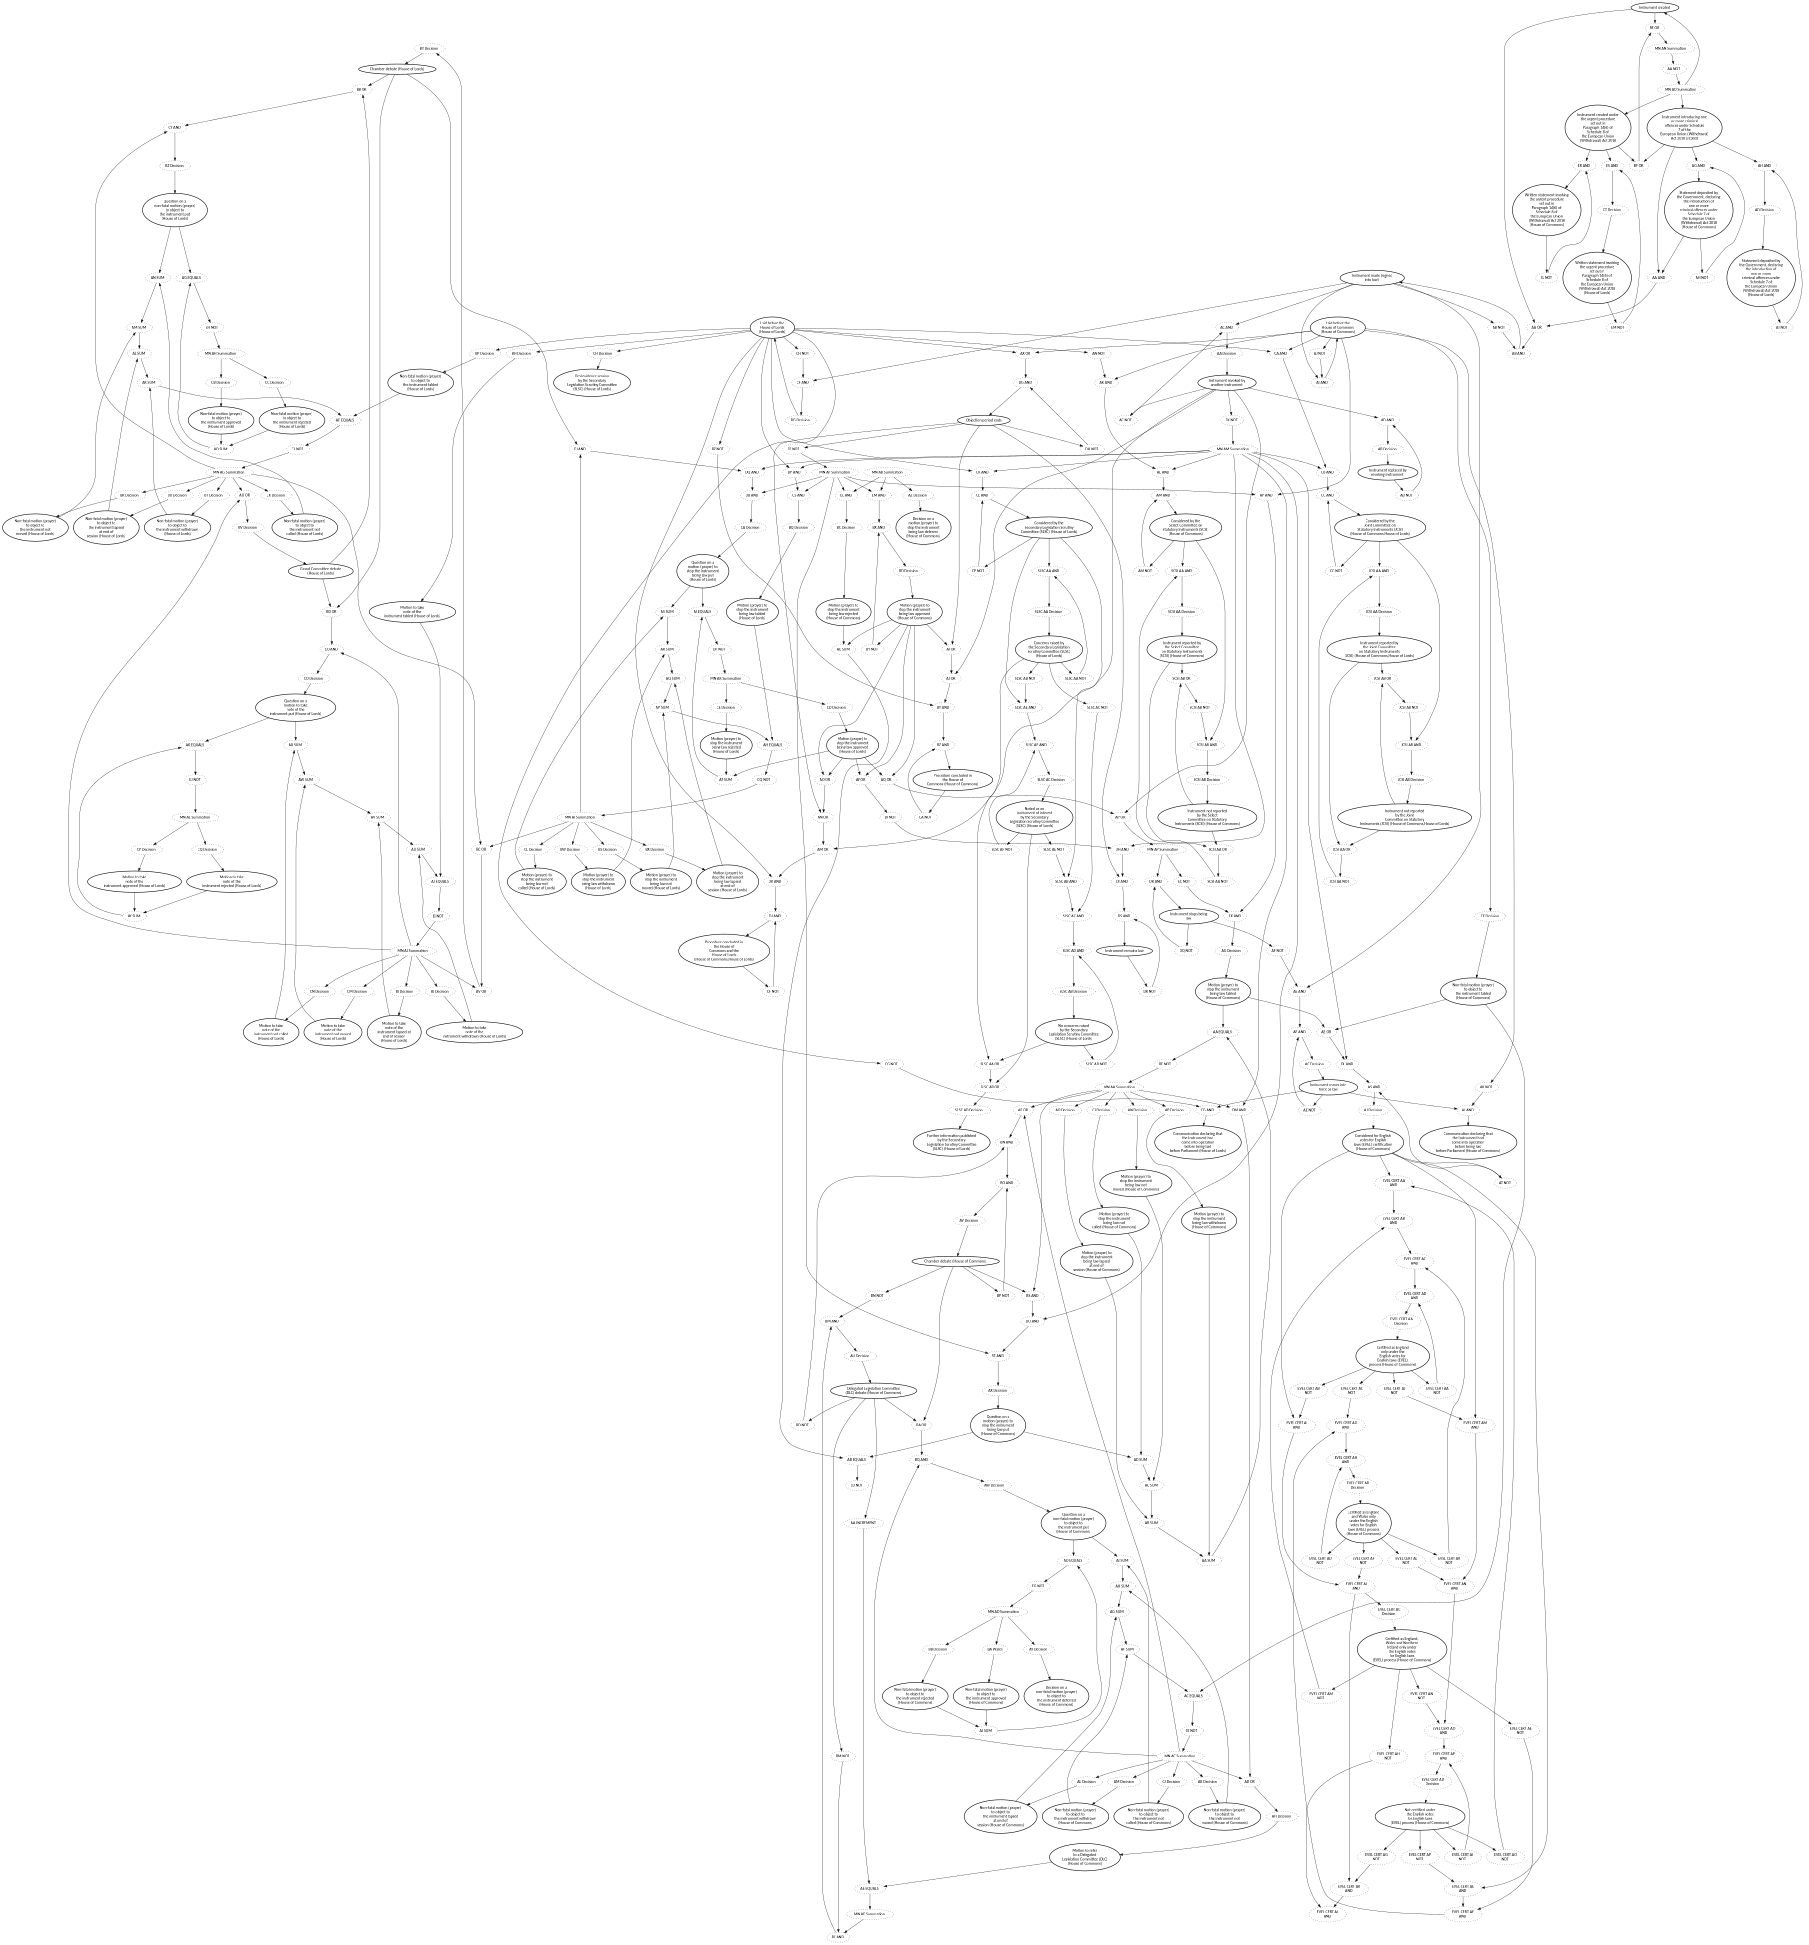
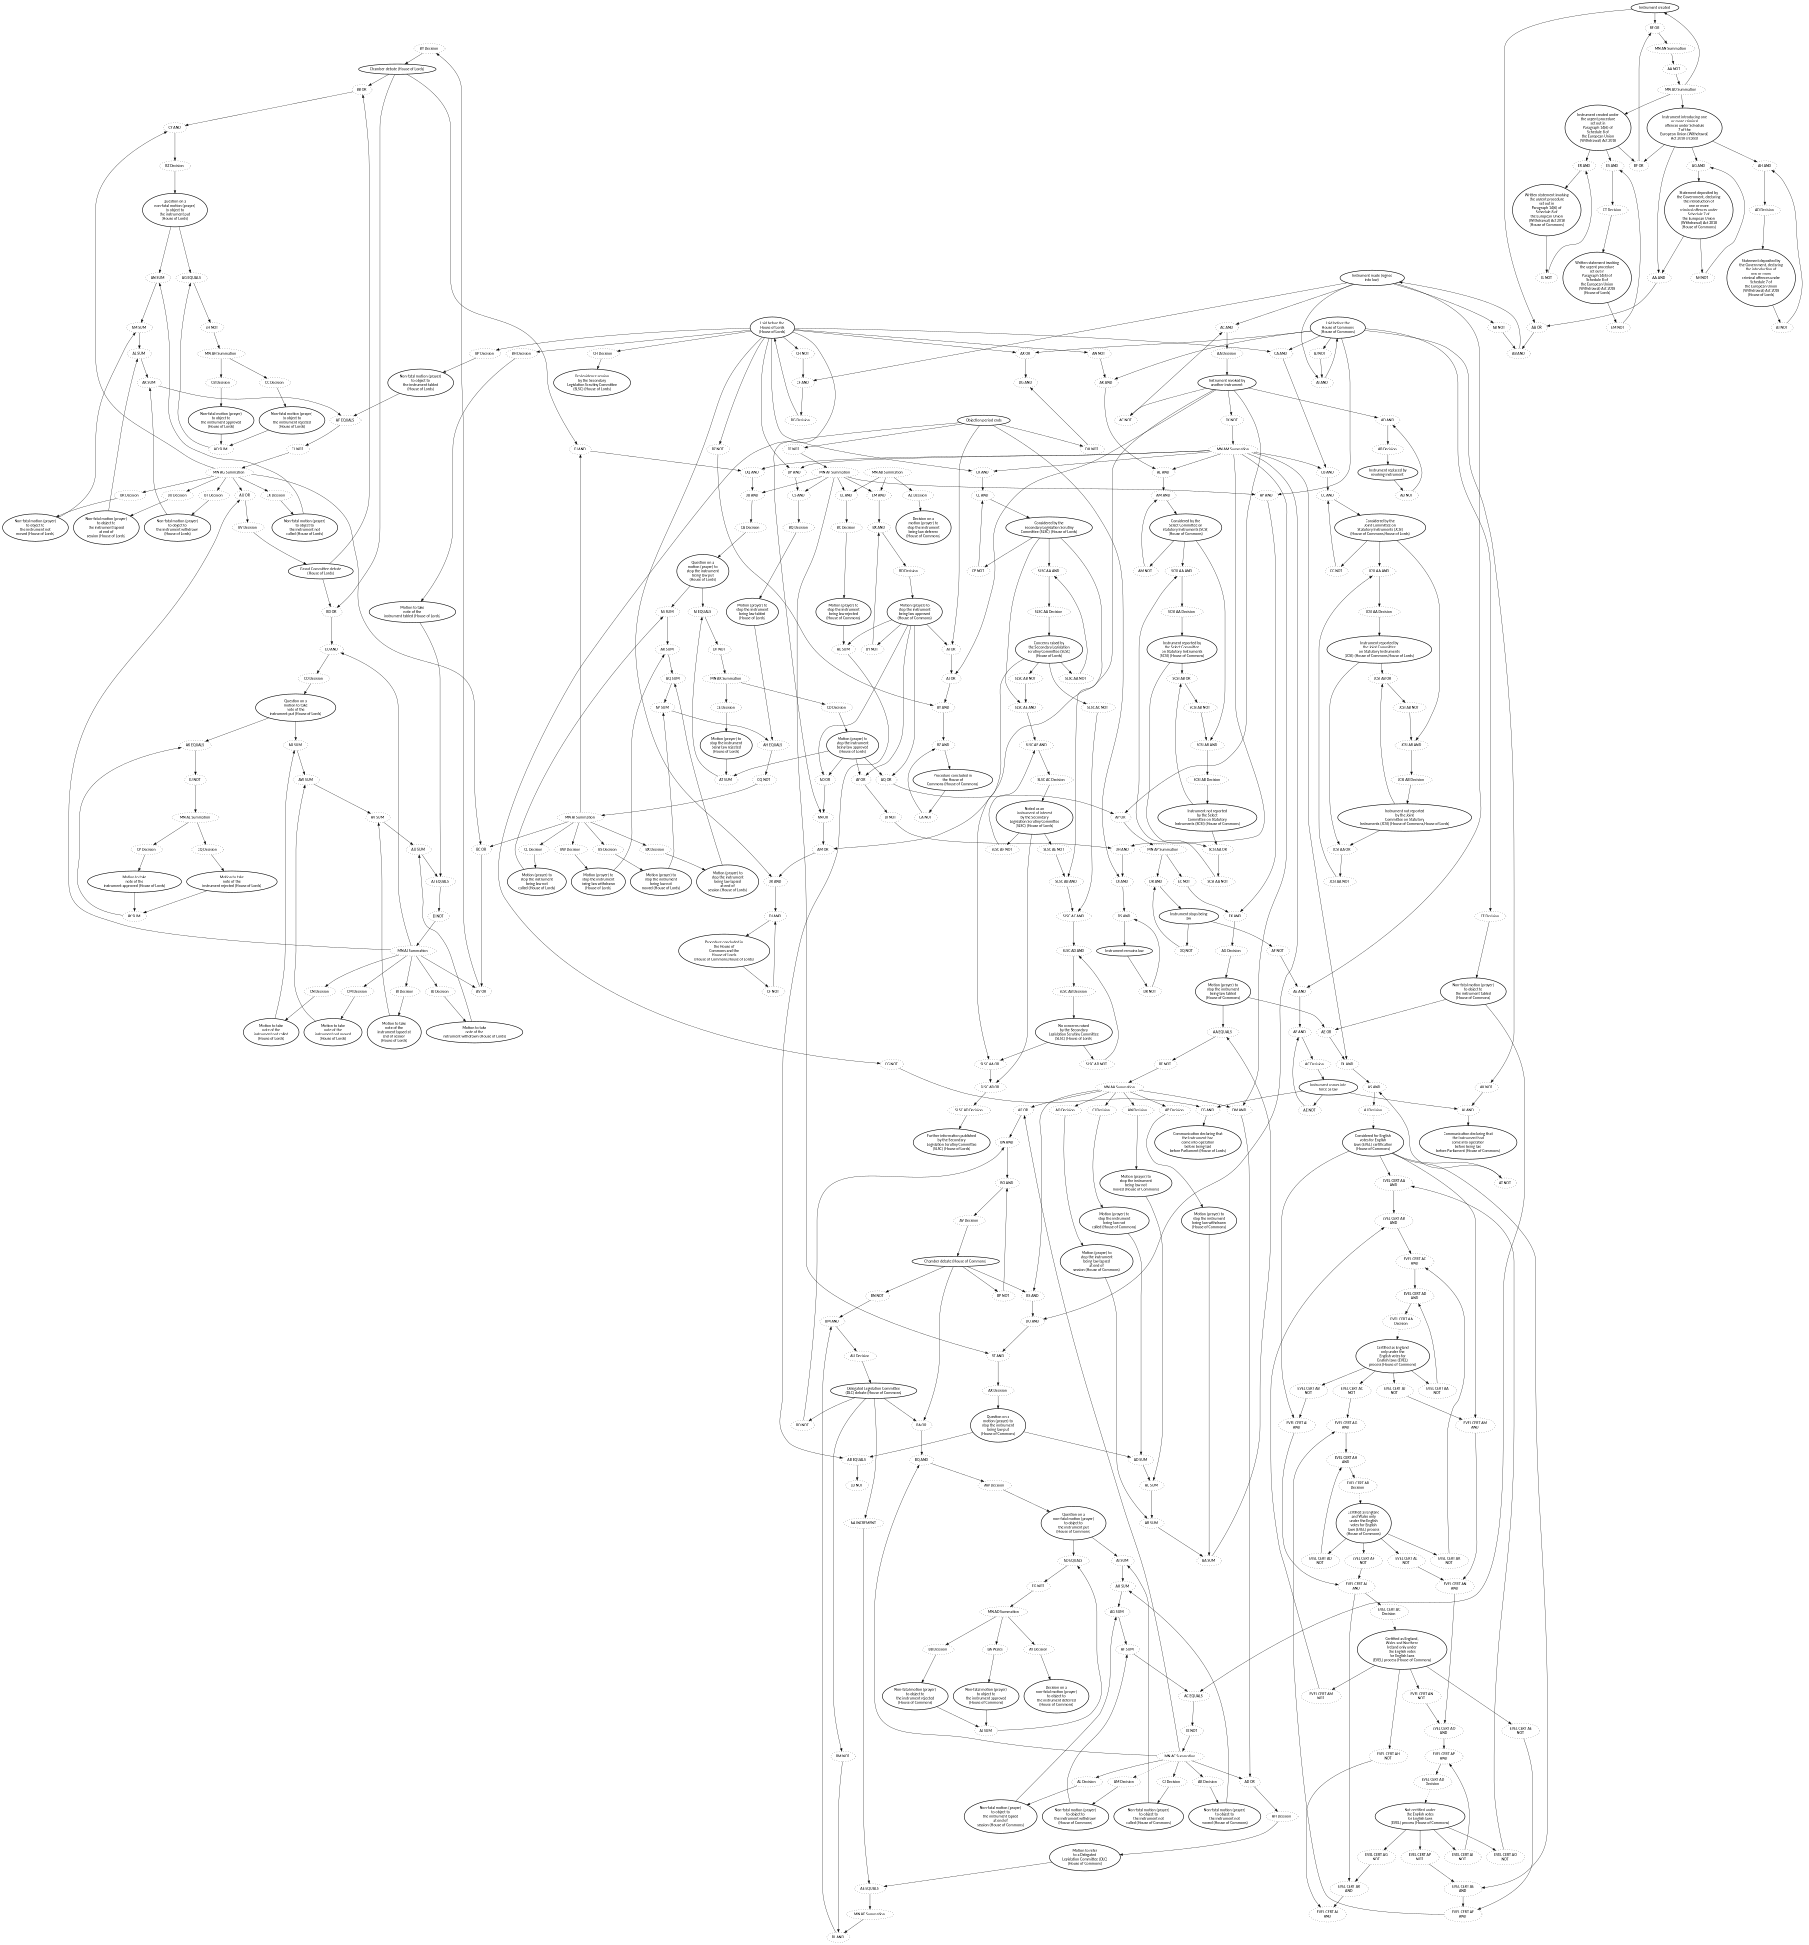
edge "DG AND" -> "Objection period ends": removed
edge "MN AC Summation" -> "AM Decision": style solid -> dotted
